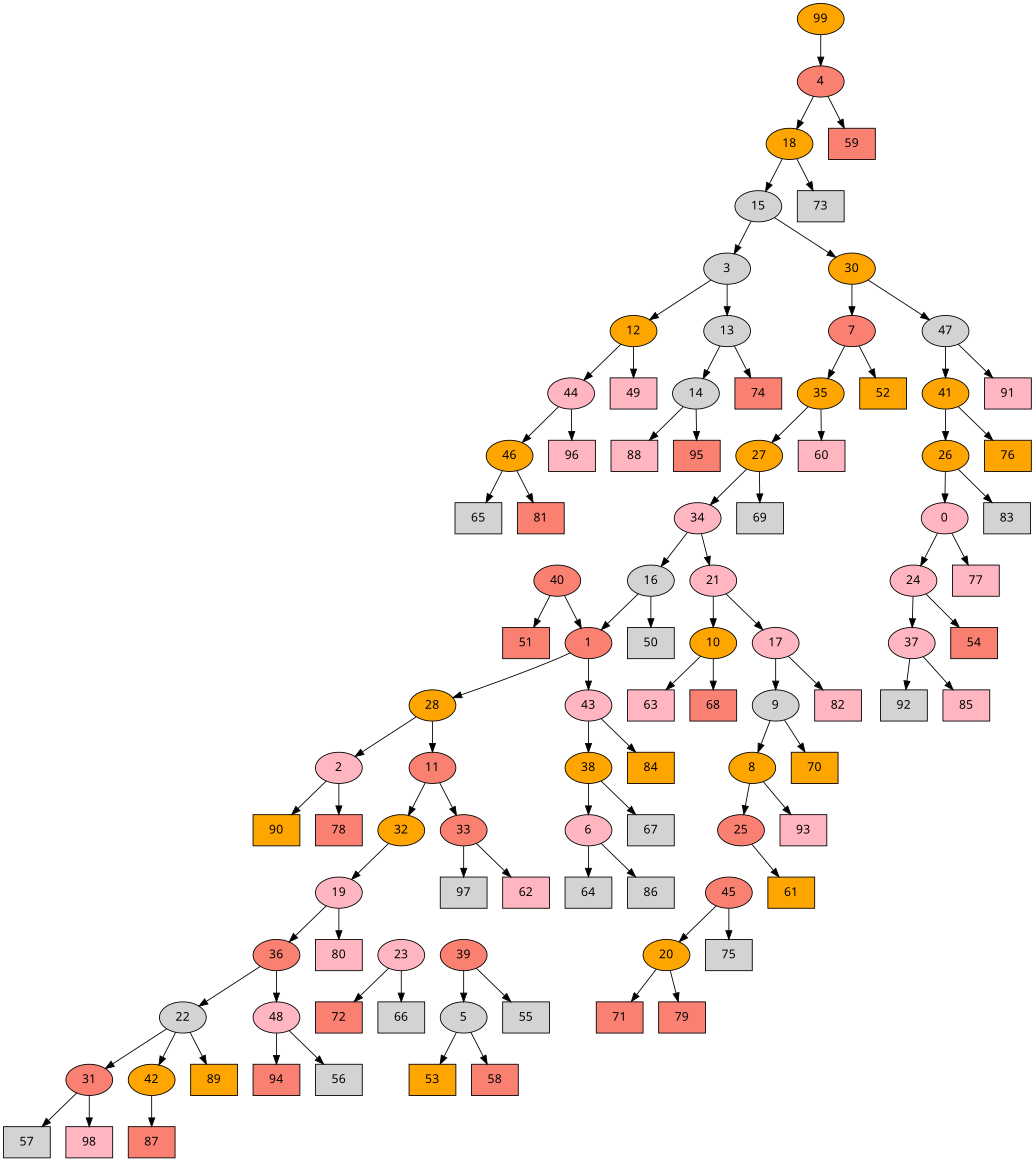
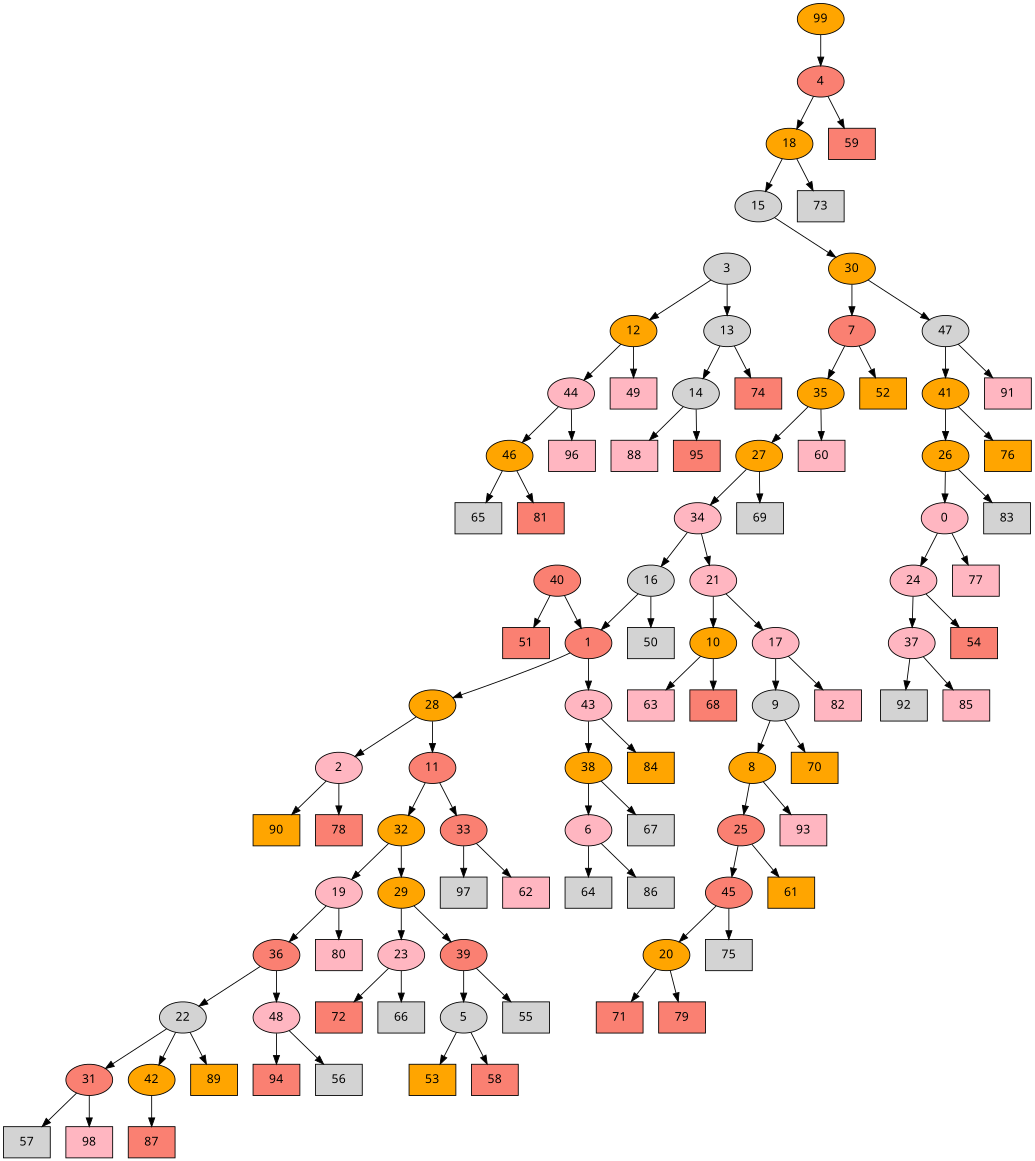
edge "15" -> "3": removed
edge "25" -> "45": added
node "29": added
